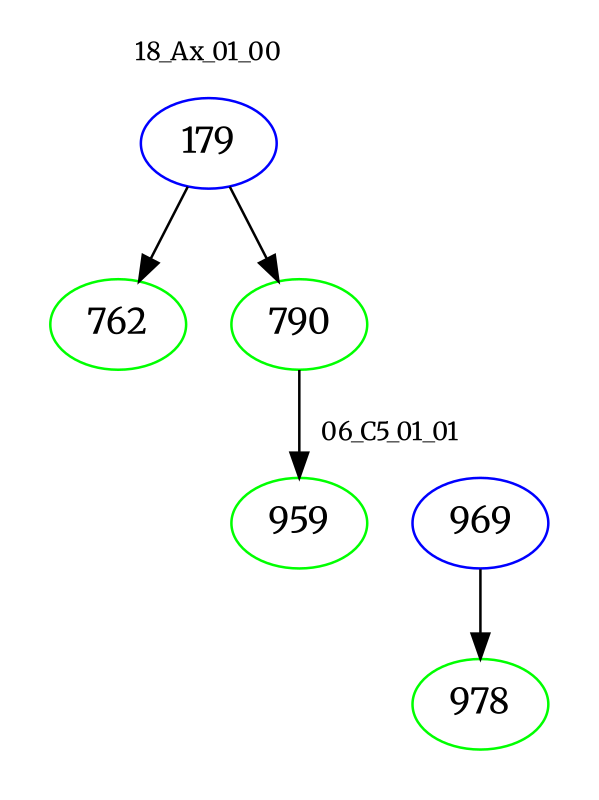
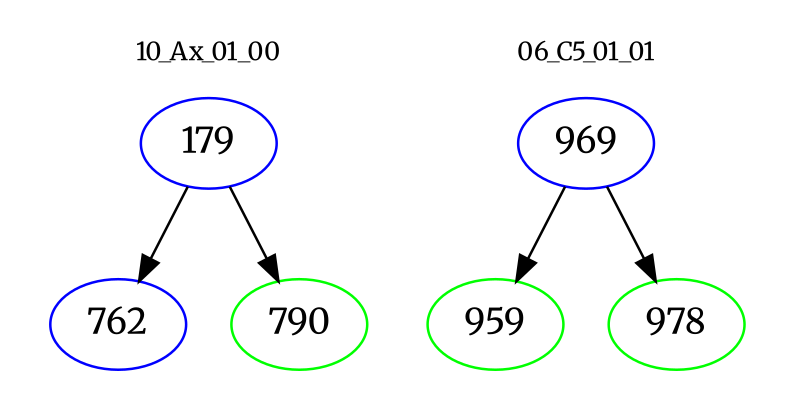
cluster "18_Ax_01_00": label "18_Ax_01_00" -> "10_Ax_01_00"
node "762": color green -> blue
edge "790" -> "959": now "969" -> "959"
